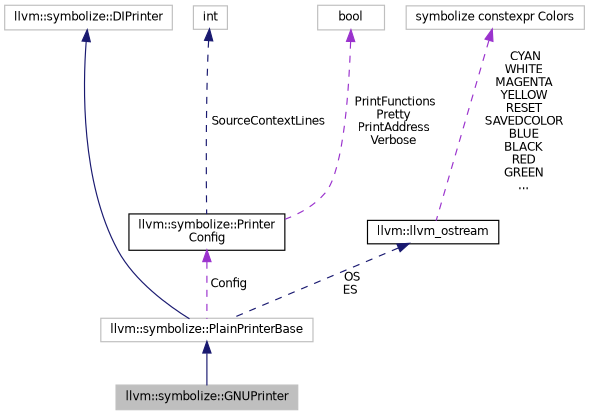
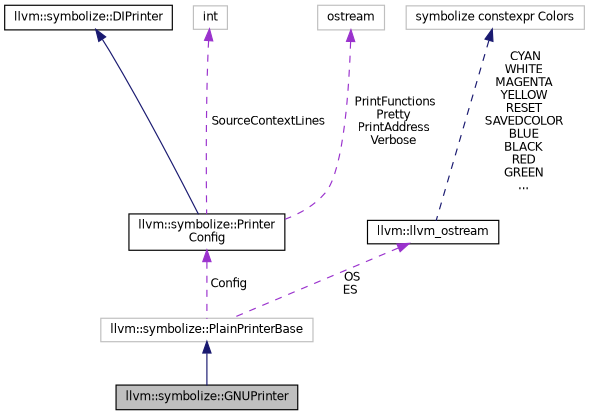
node "llvm::symbolize::DIPrinter": color grey75 -> black
node "bool": label "bool" -> "ostream"
edge "llvm::symbolize::Printer Config" -> "int": color midnightblue -> darkorchid3
edge "llvm::llvm_ostream" -> "symbolize constexpr Colors": color darkorchid3 -> midnightblue
edge "llvm::symbolize::PlainPrinterBase" -> "llvm::symbolize::DIPrinter": now "llvm::symbolize::Printer Config" -> "llvm::symbolize::DIPrinter"
edge "llvm::symbolize::PlainPrinterBase" -> "llvm::llvm_ostream": color midnightblue -> darkorchid3
node "llvm::symbolize::GNUPrinter": color grey75 -> black
